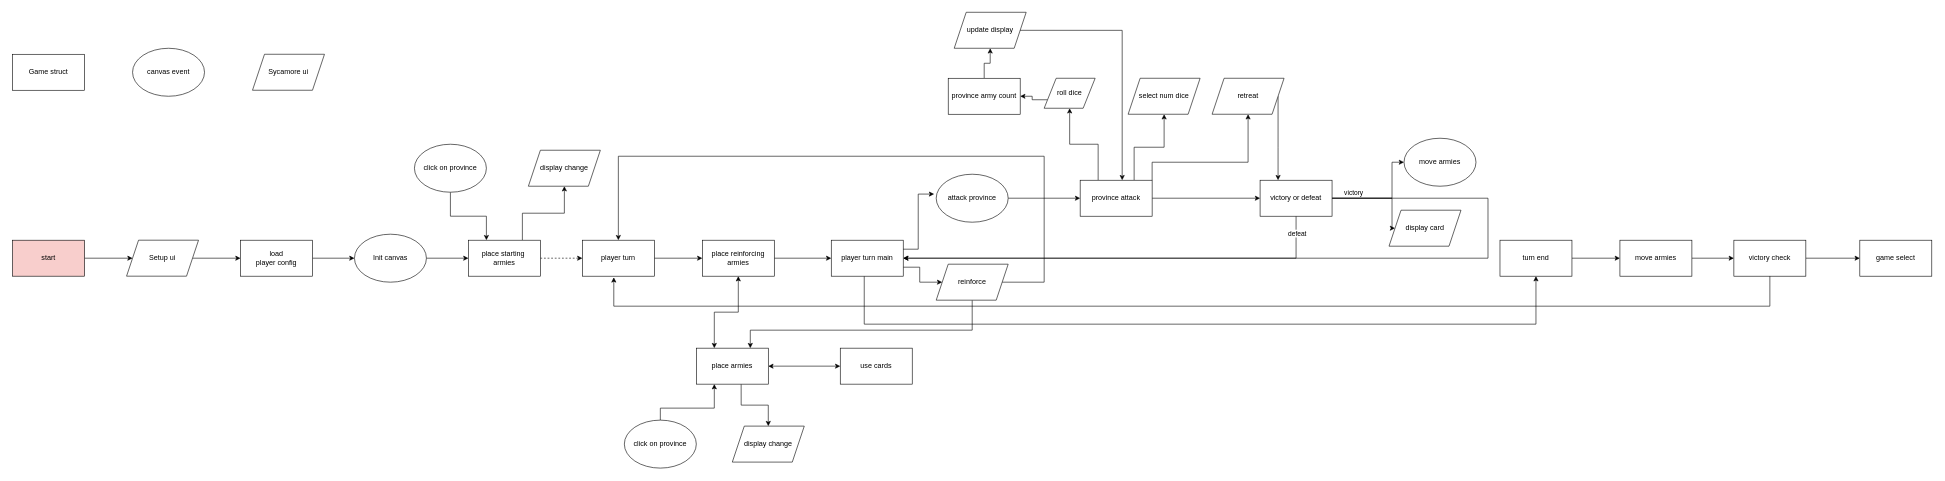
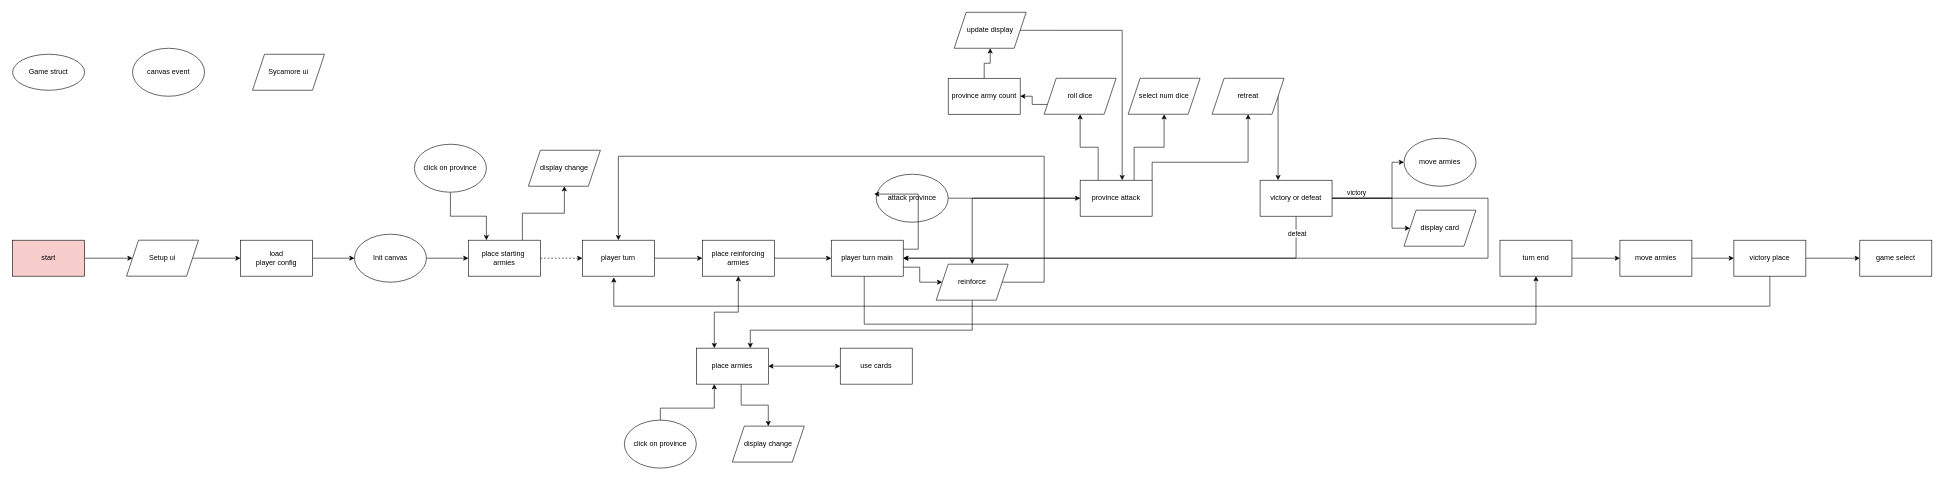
node "Game struct": shape rectangle -> ellipse
node "roll dice": size 51x30 -> 72x36
node "attack province": moved (972, 198) -> (912, 198)
edge "province attack" -> "victory or defeat": now "province attack" -> "reinforce"
node "display card": moved (1425, 228) -> (1440, 228)
node "victory check": label "victory check" -> "victory place"
